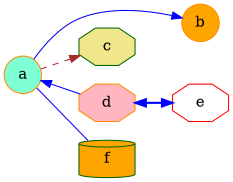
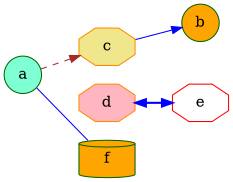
edge "a" -> "b": now "c" -> "b"
node "b": color darkorange -> darkgreen
node "c": color darkgreen -> darkorange
node "a": color darkorange -> darkgreen
edge "d" -> "a": removed
